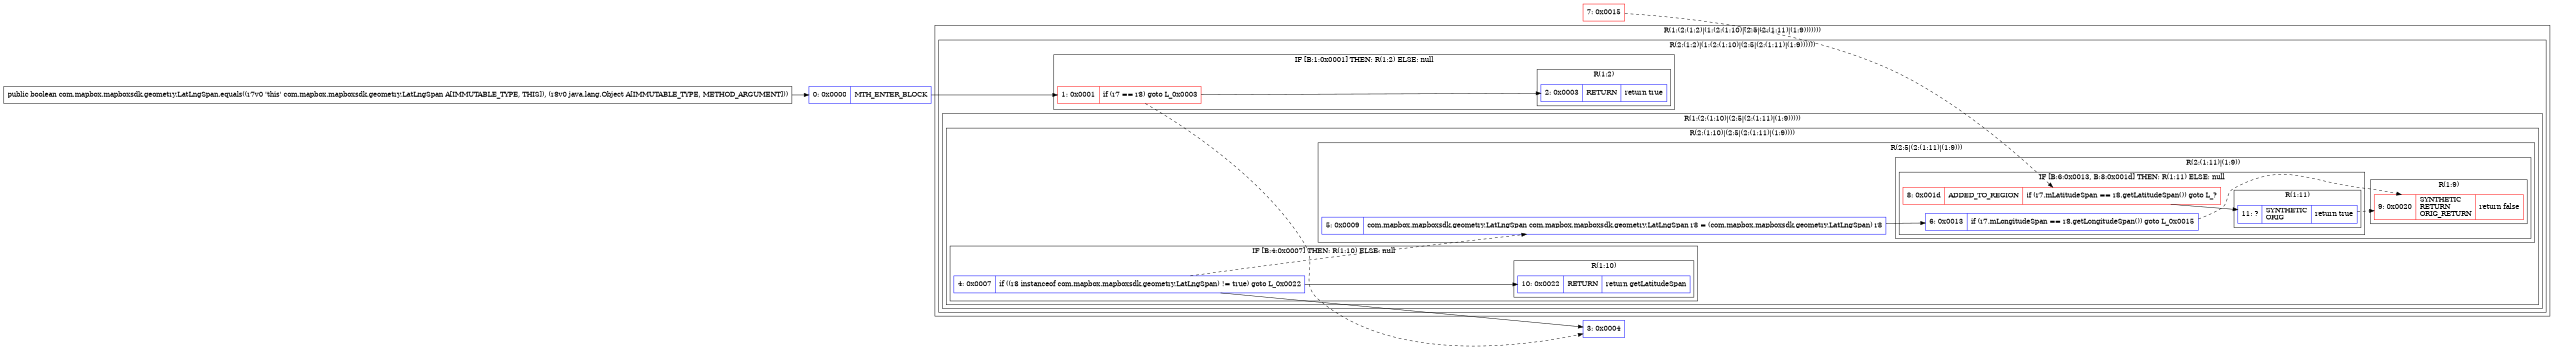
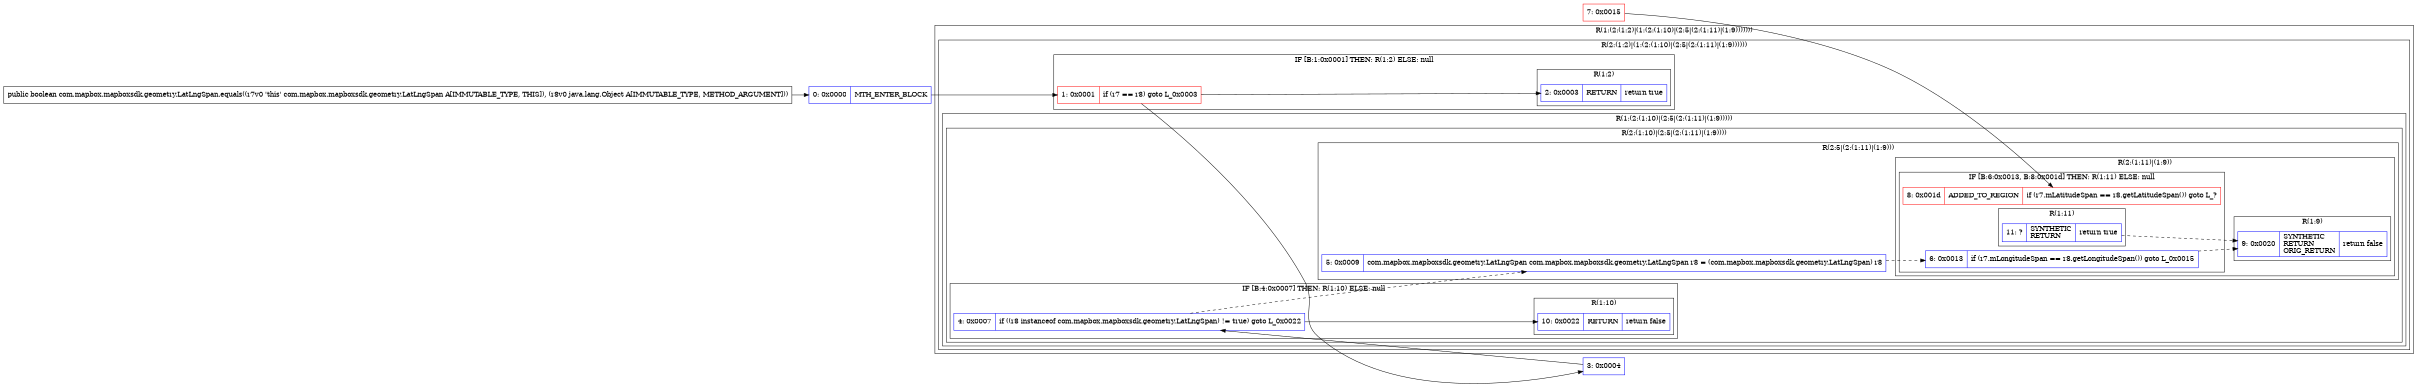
edge "7: 0x0015" -> "8: 0x001d": style dashed -> solid
edge "8: 0x001d" -> "11: ?": removed
node "9: 0x0020": color red -> blue
node "11: ?": text "ORIG" -> "RETURN"
edge "5: 0x0009" -> "6: 0x0013": style solid -> dashed
edge "1: 0x0001" -> "3: 0x0004": style dashed -> solid
node "10: 0x0022": text "return getLatitudeSpan" -> "return false"
edge "4: 0x0007" -> "3: 0x0004": reversed
